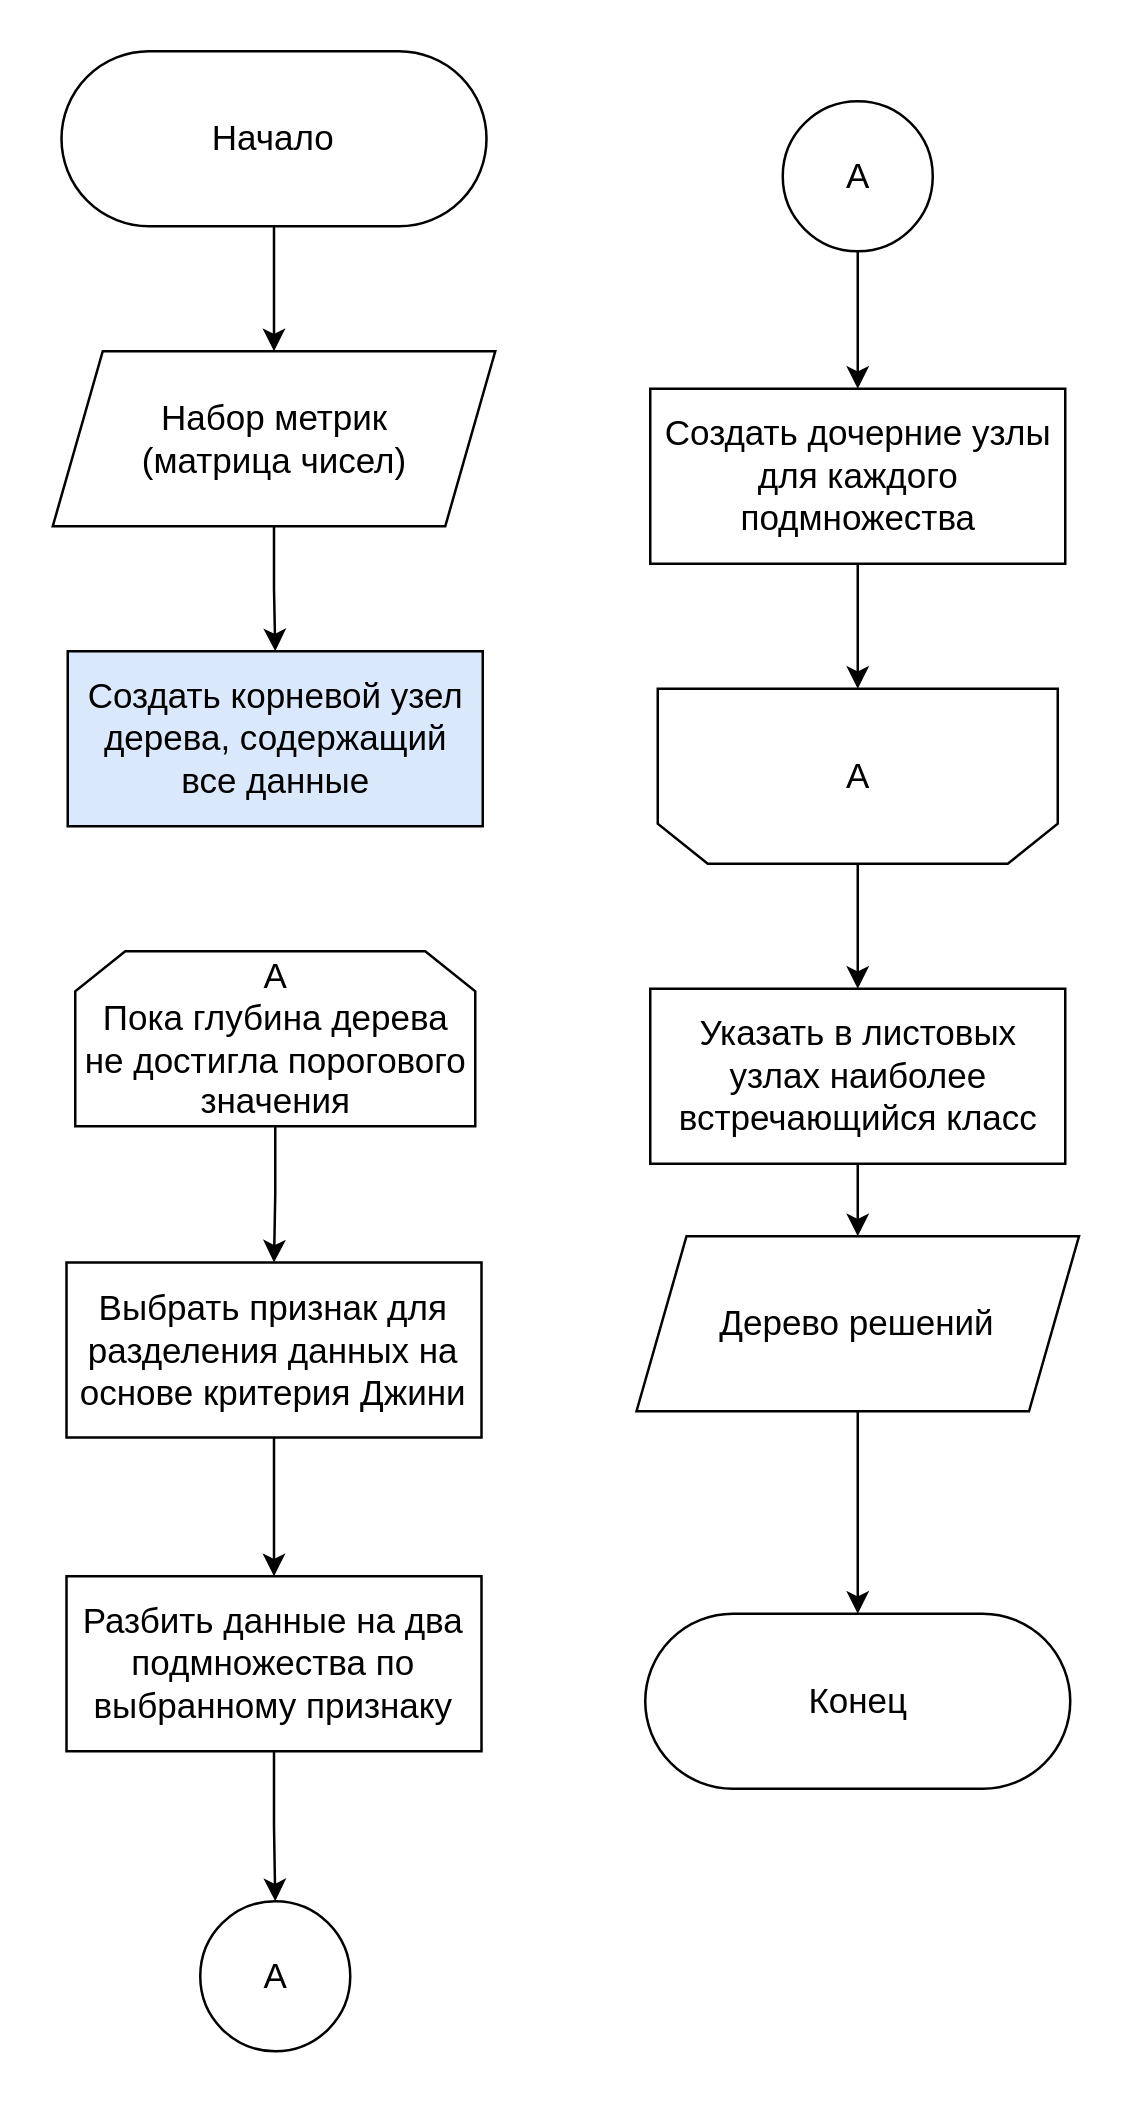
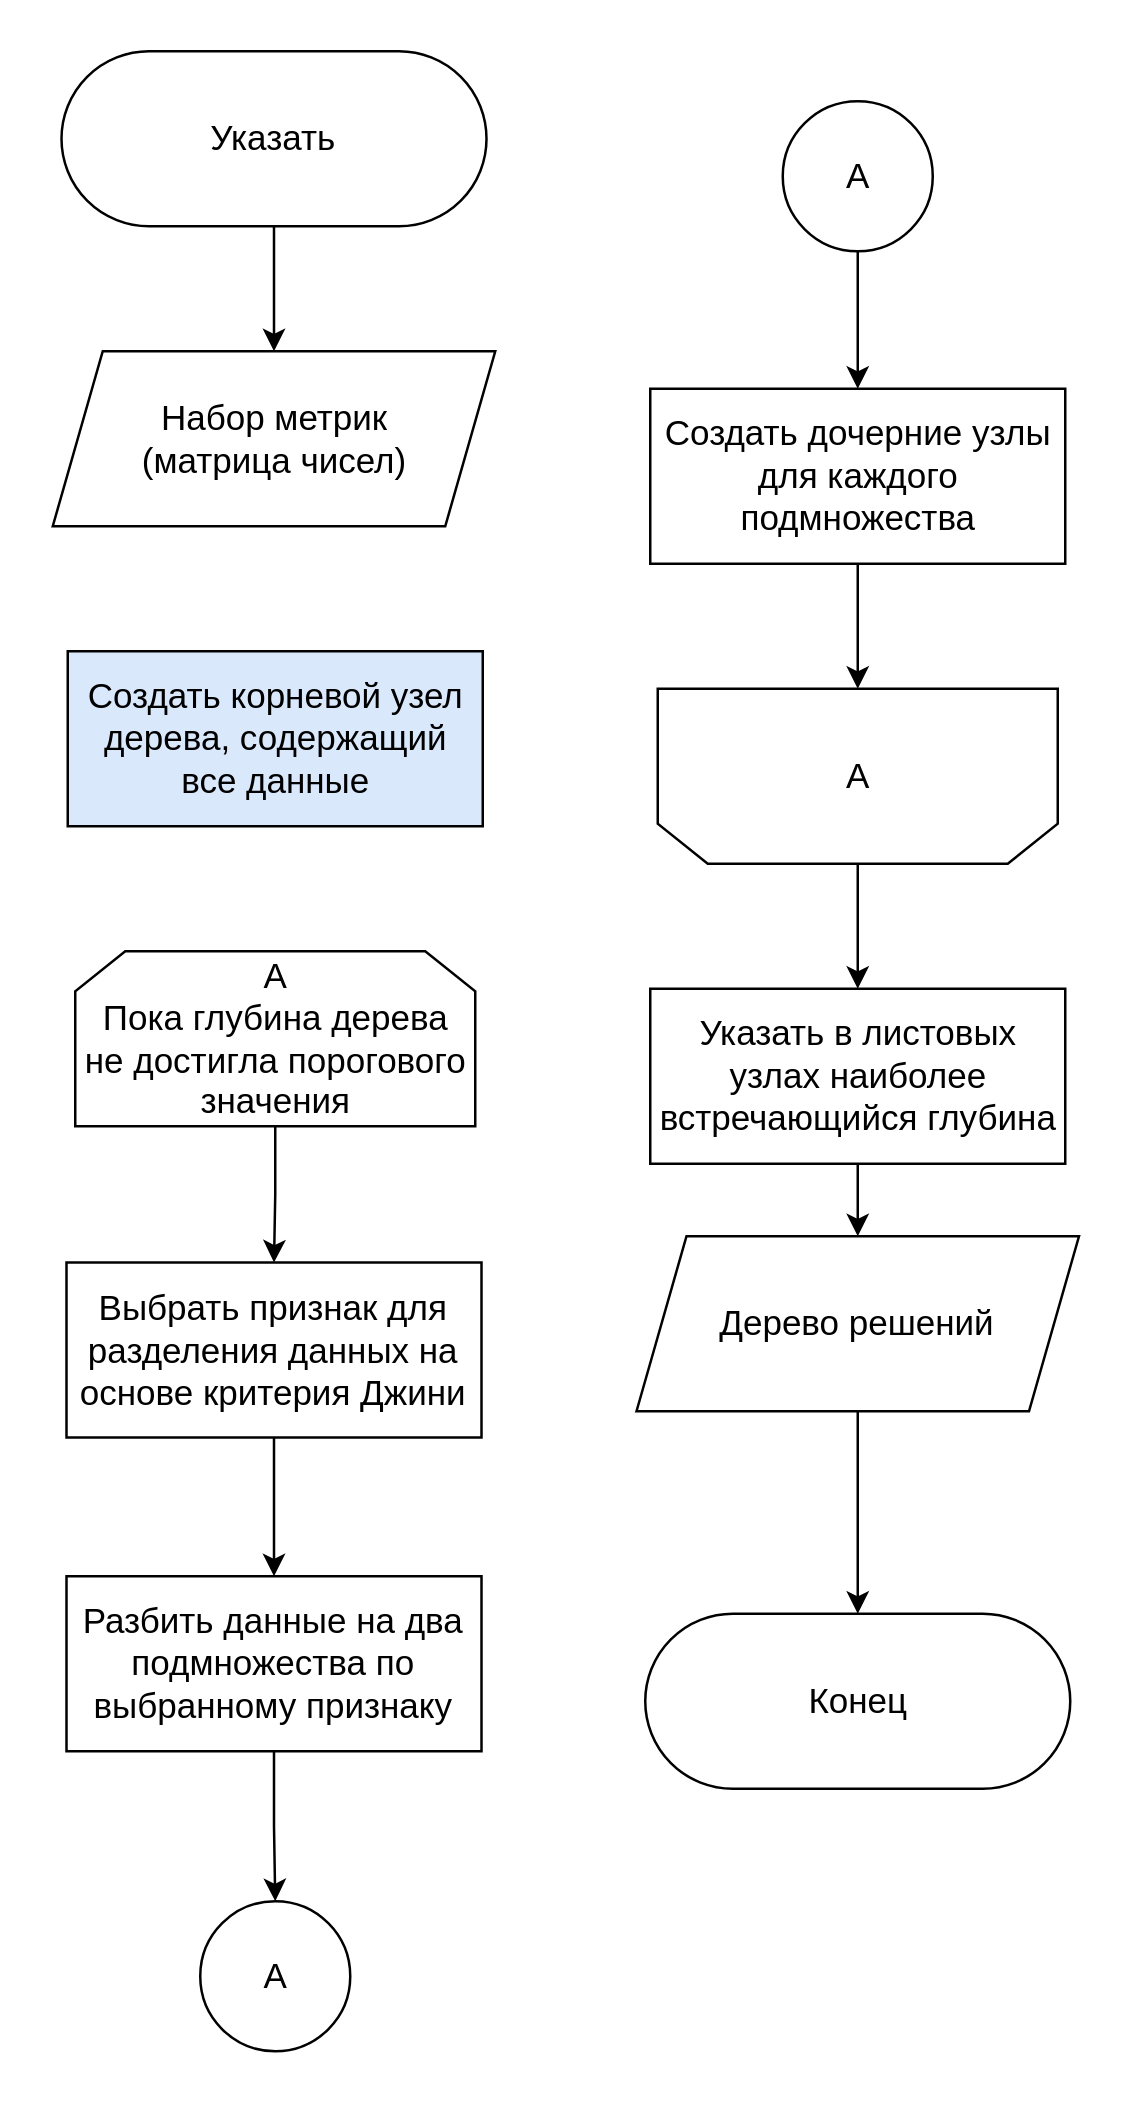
node "Начало": label "Начало" -> "Указать"
edge "Набор метрик (матрица чисел)" -> "Создать корневой узел дерева, содержащий все данные": removed
node "Указать в листовых узлах наиболее встречающийся класс": label "Указать в листовых узлах наиболее встречающийся класс" -> "Указать в листовых узлах наиболее встречающийся глубина"
